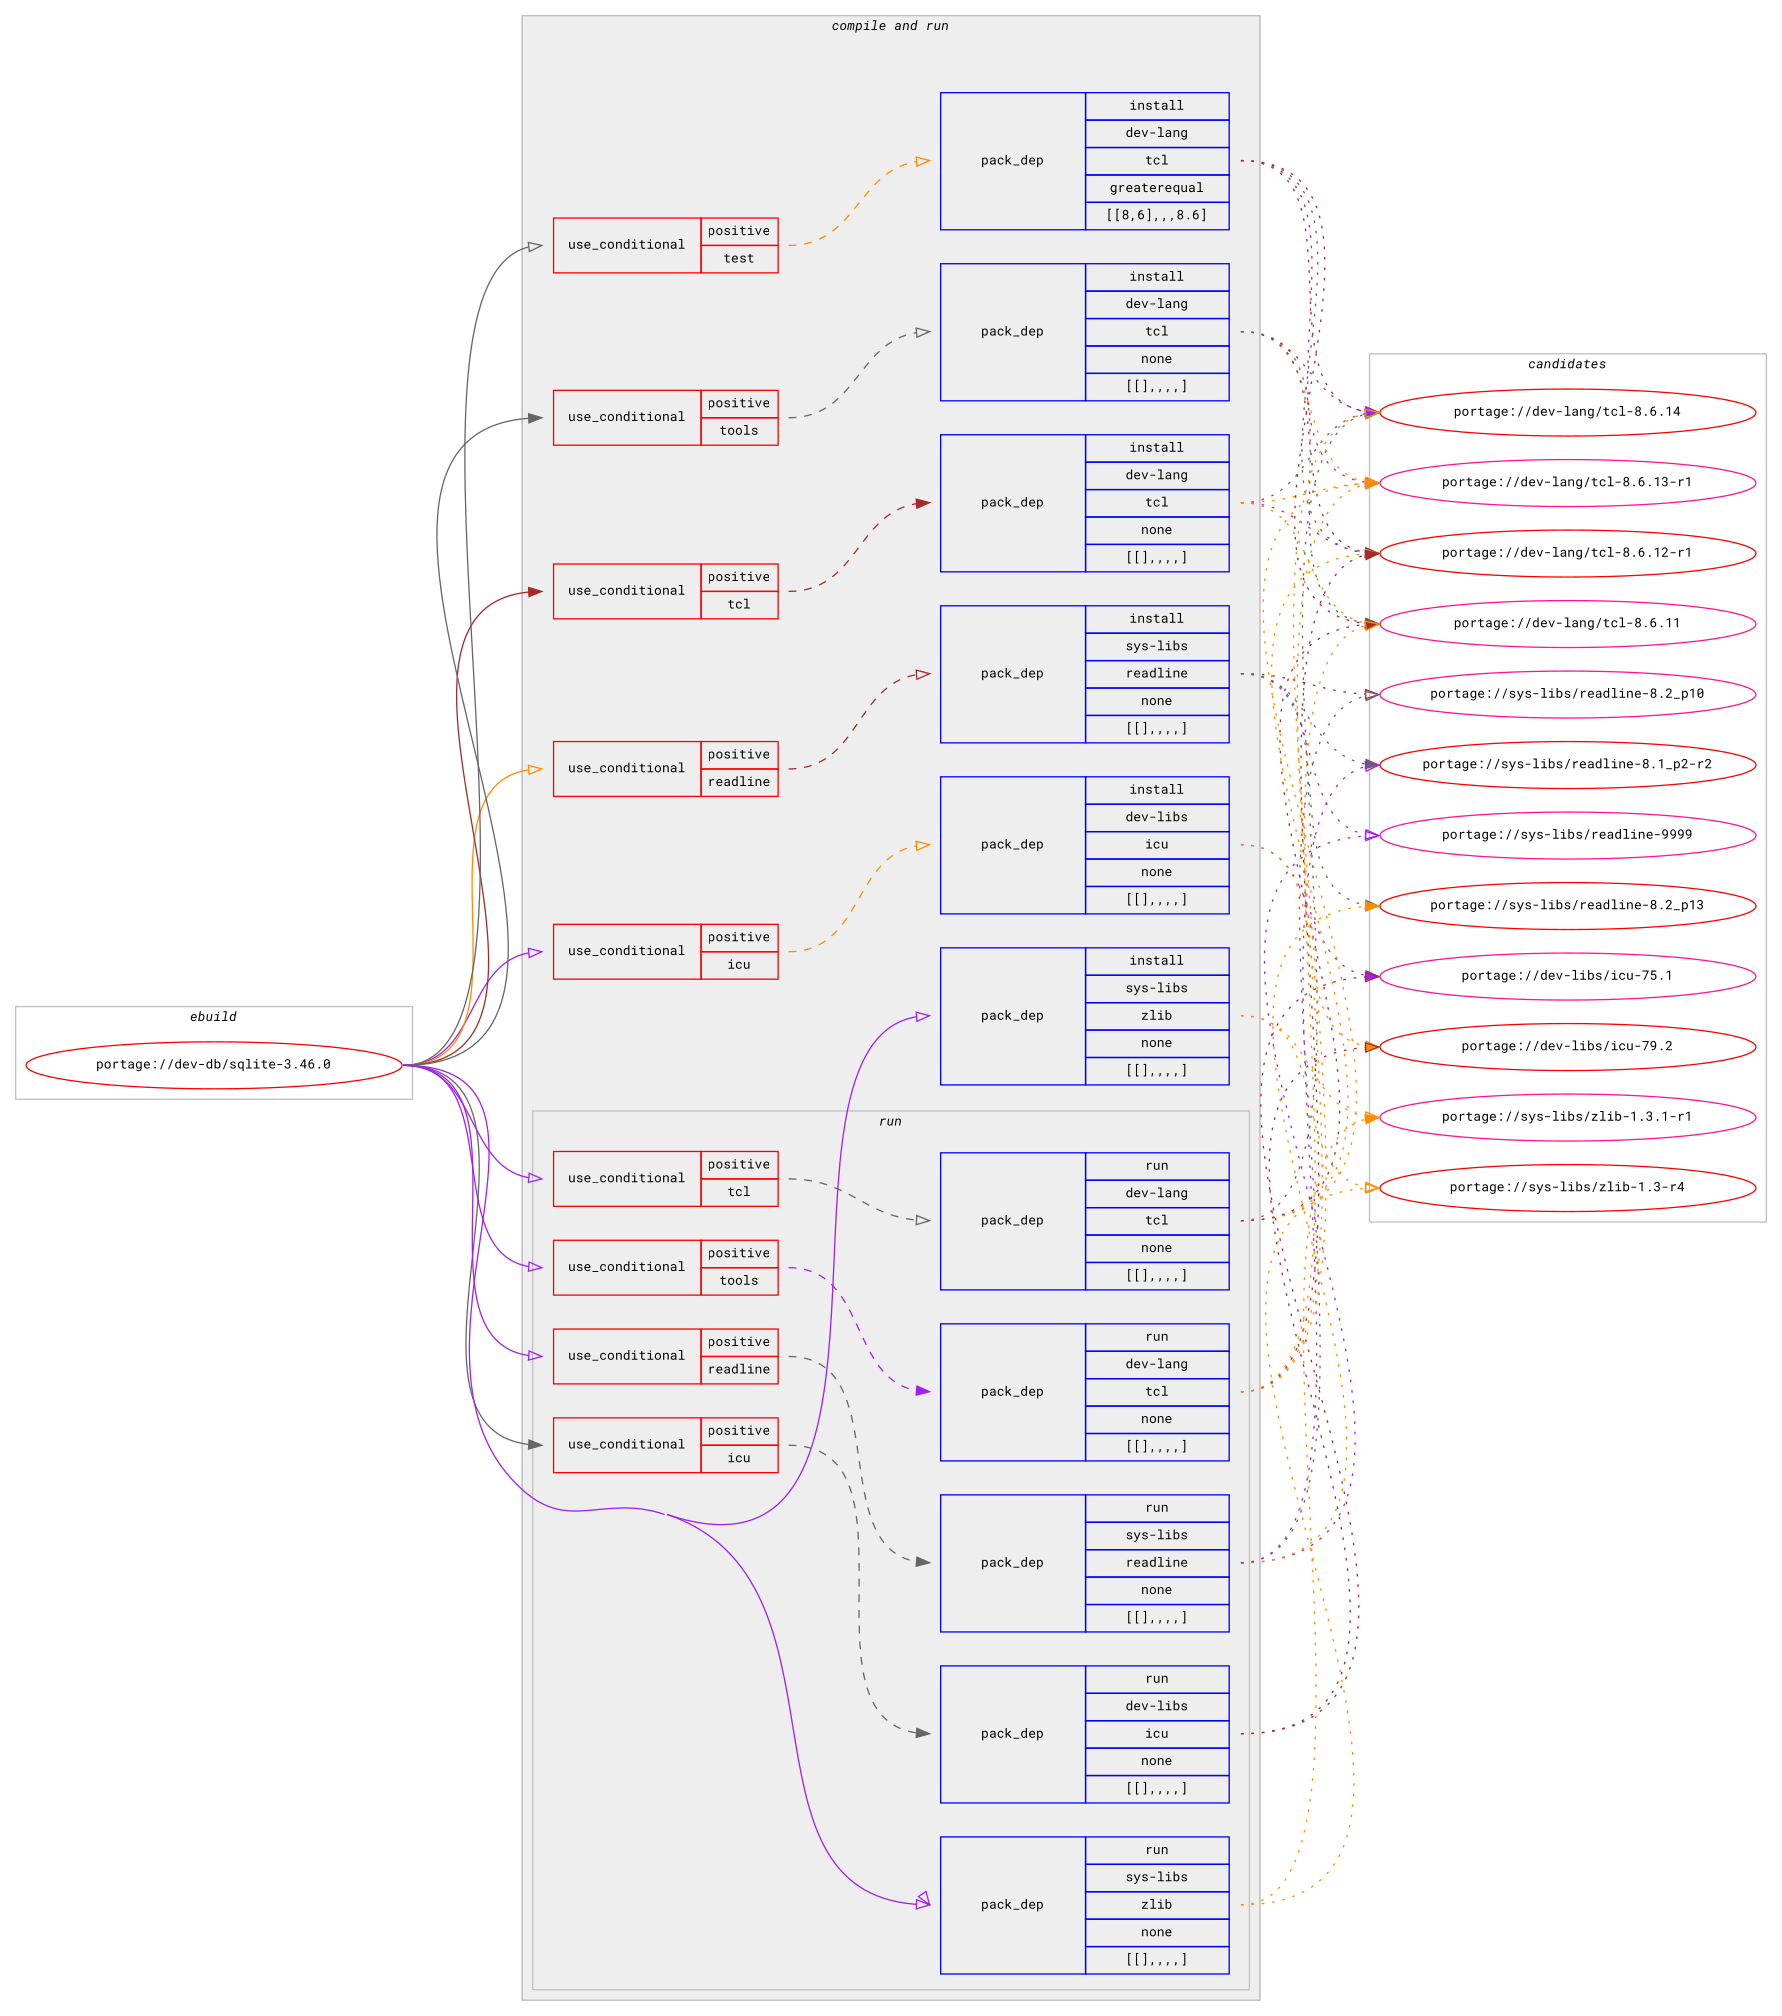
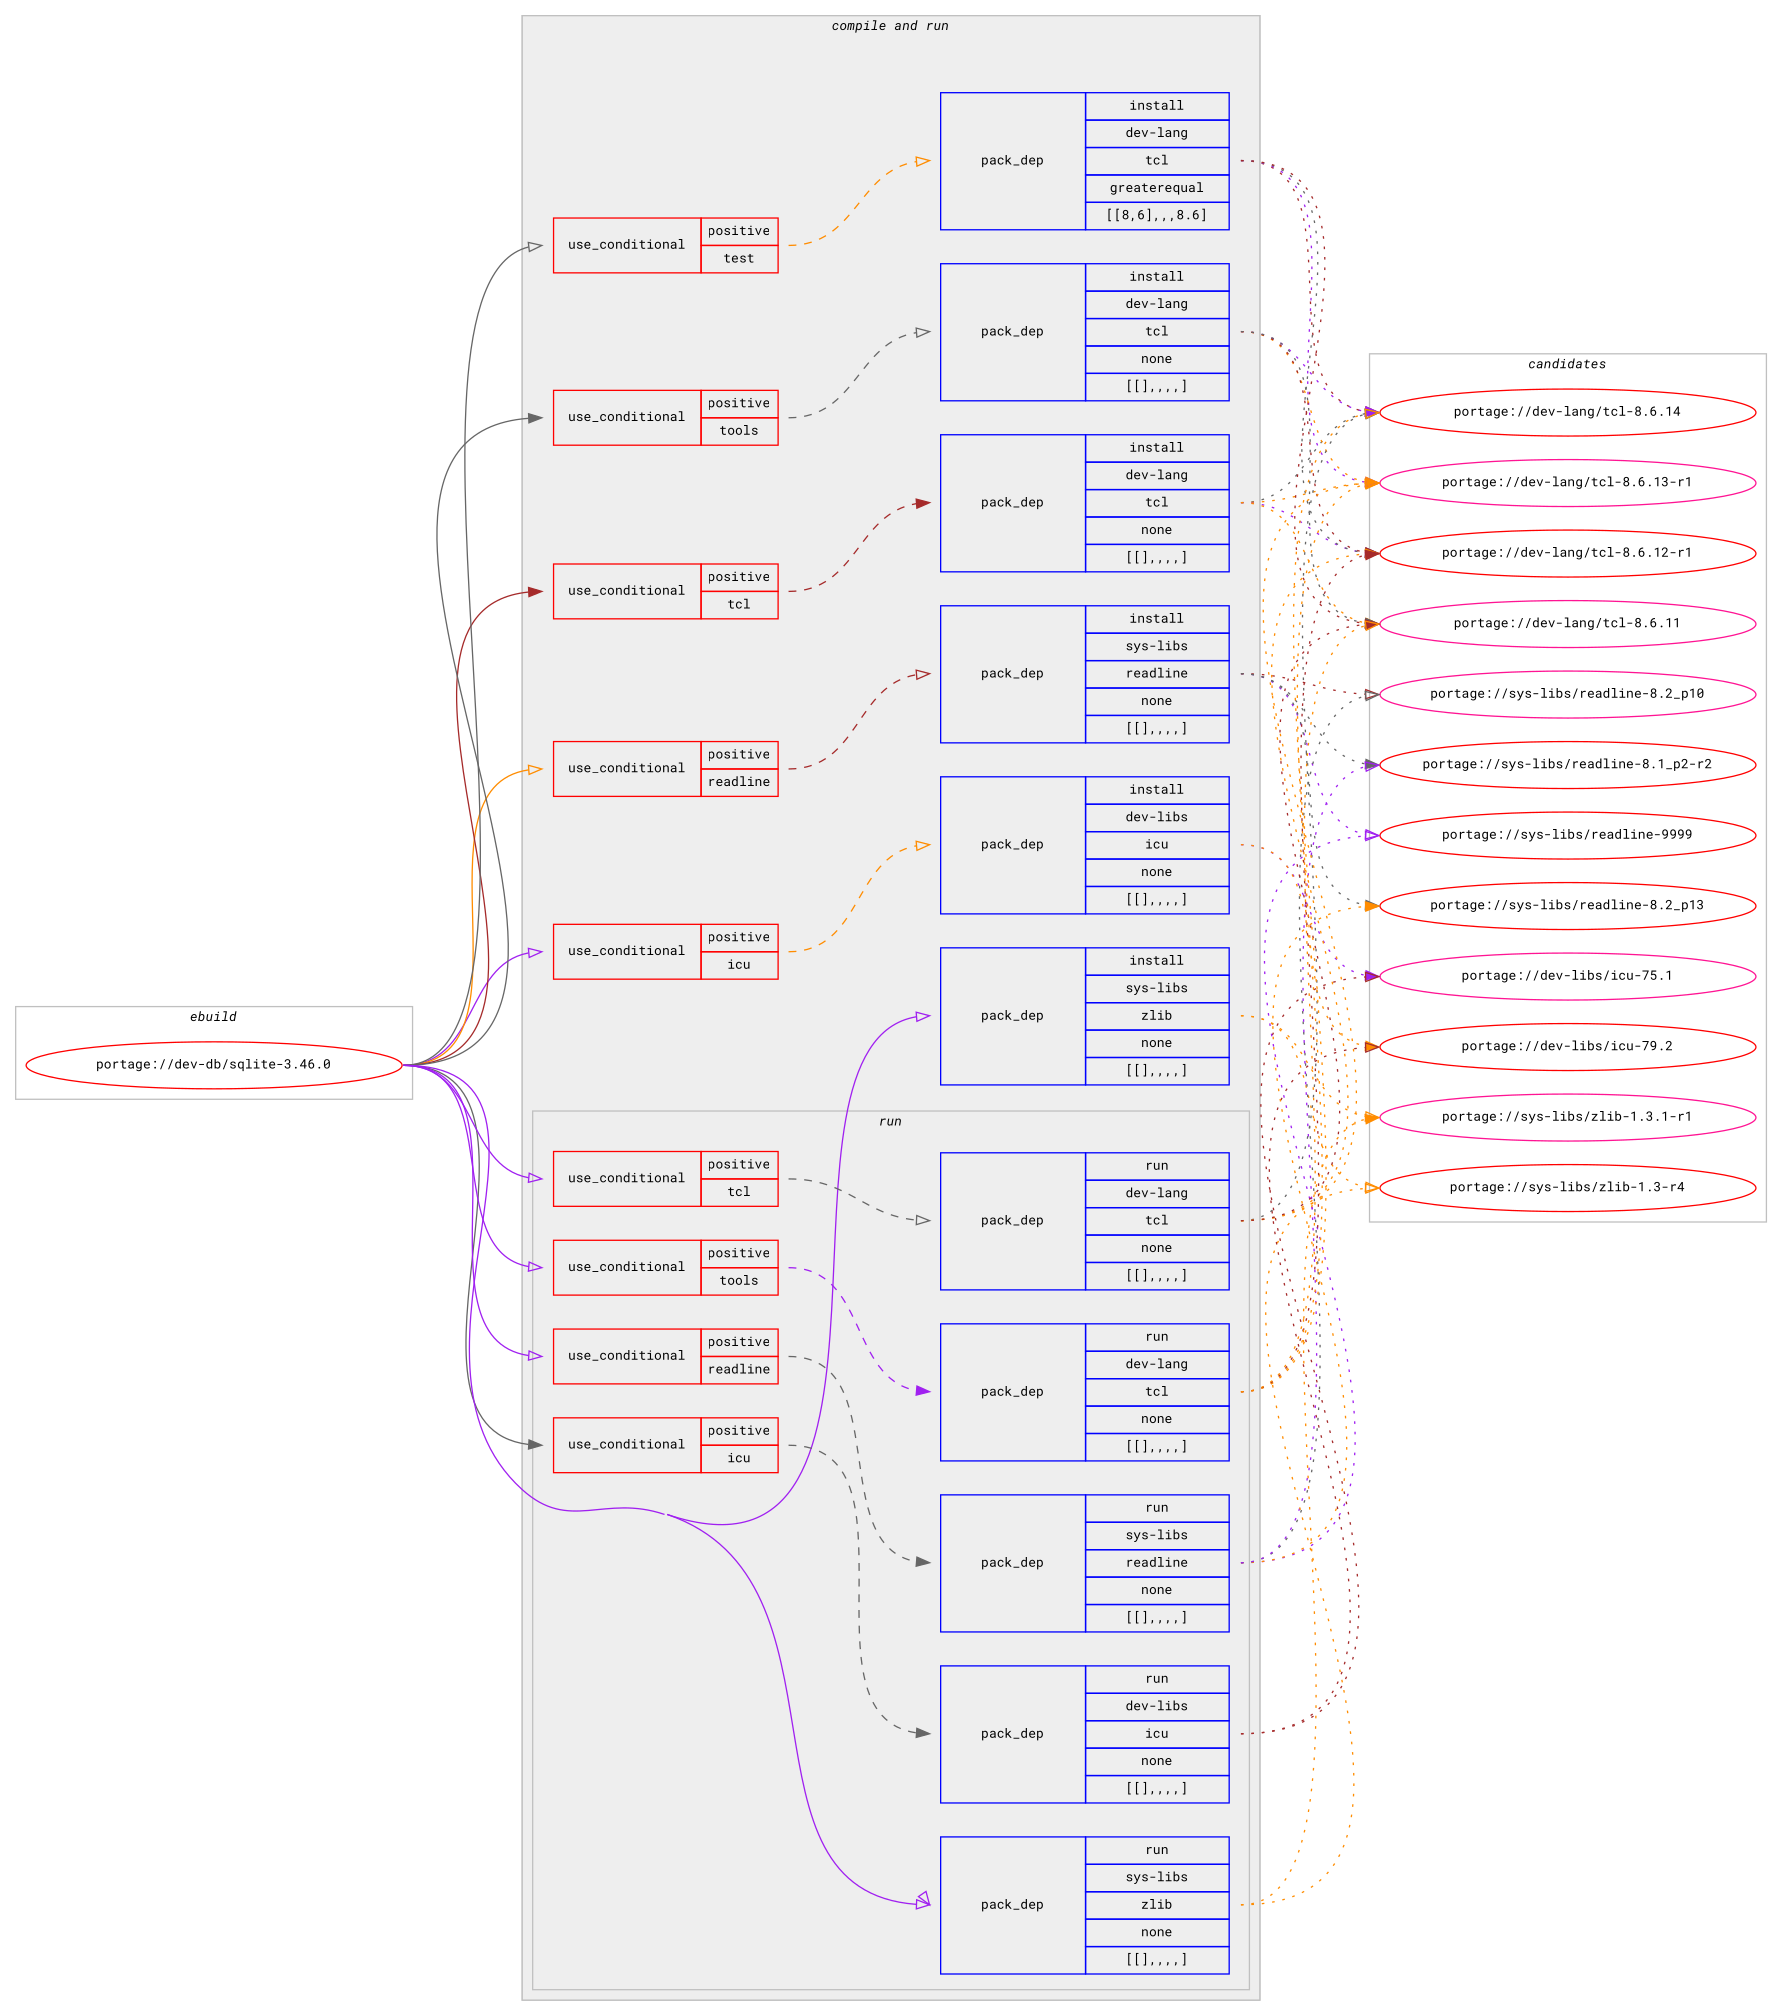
node "portage://sys-libs/readline-9999": color deeppink -> red
